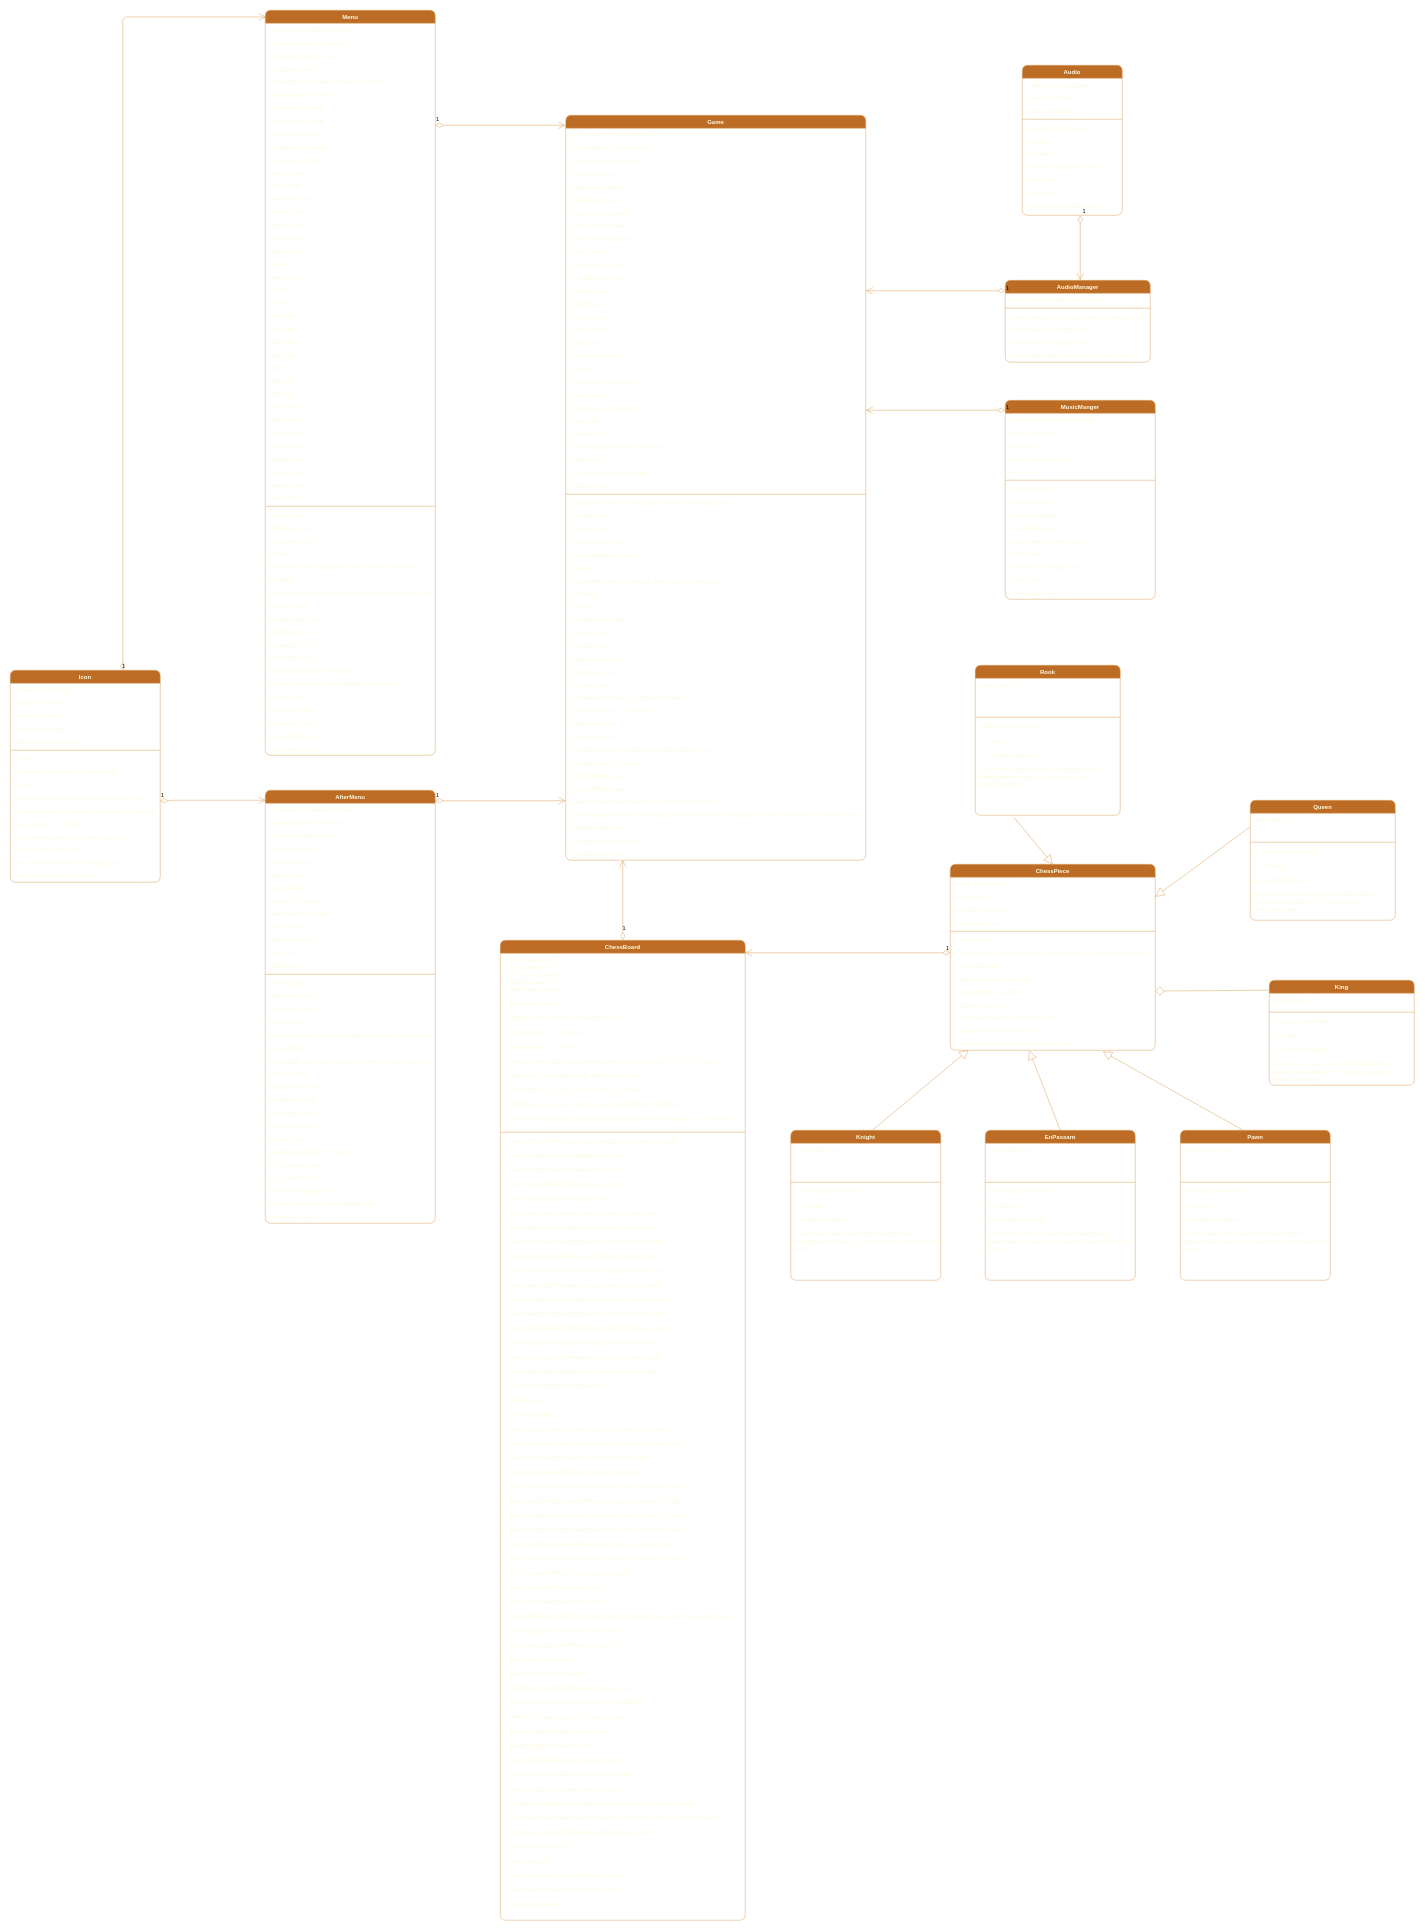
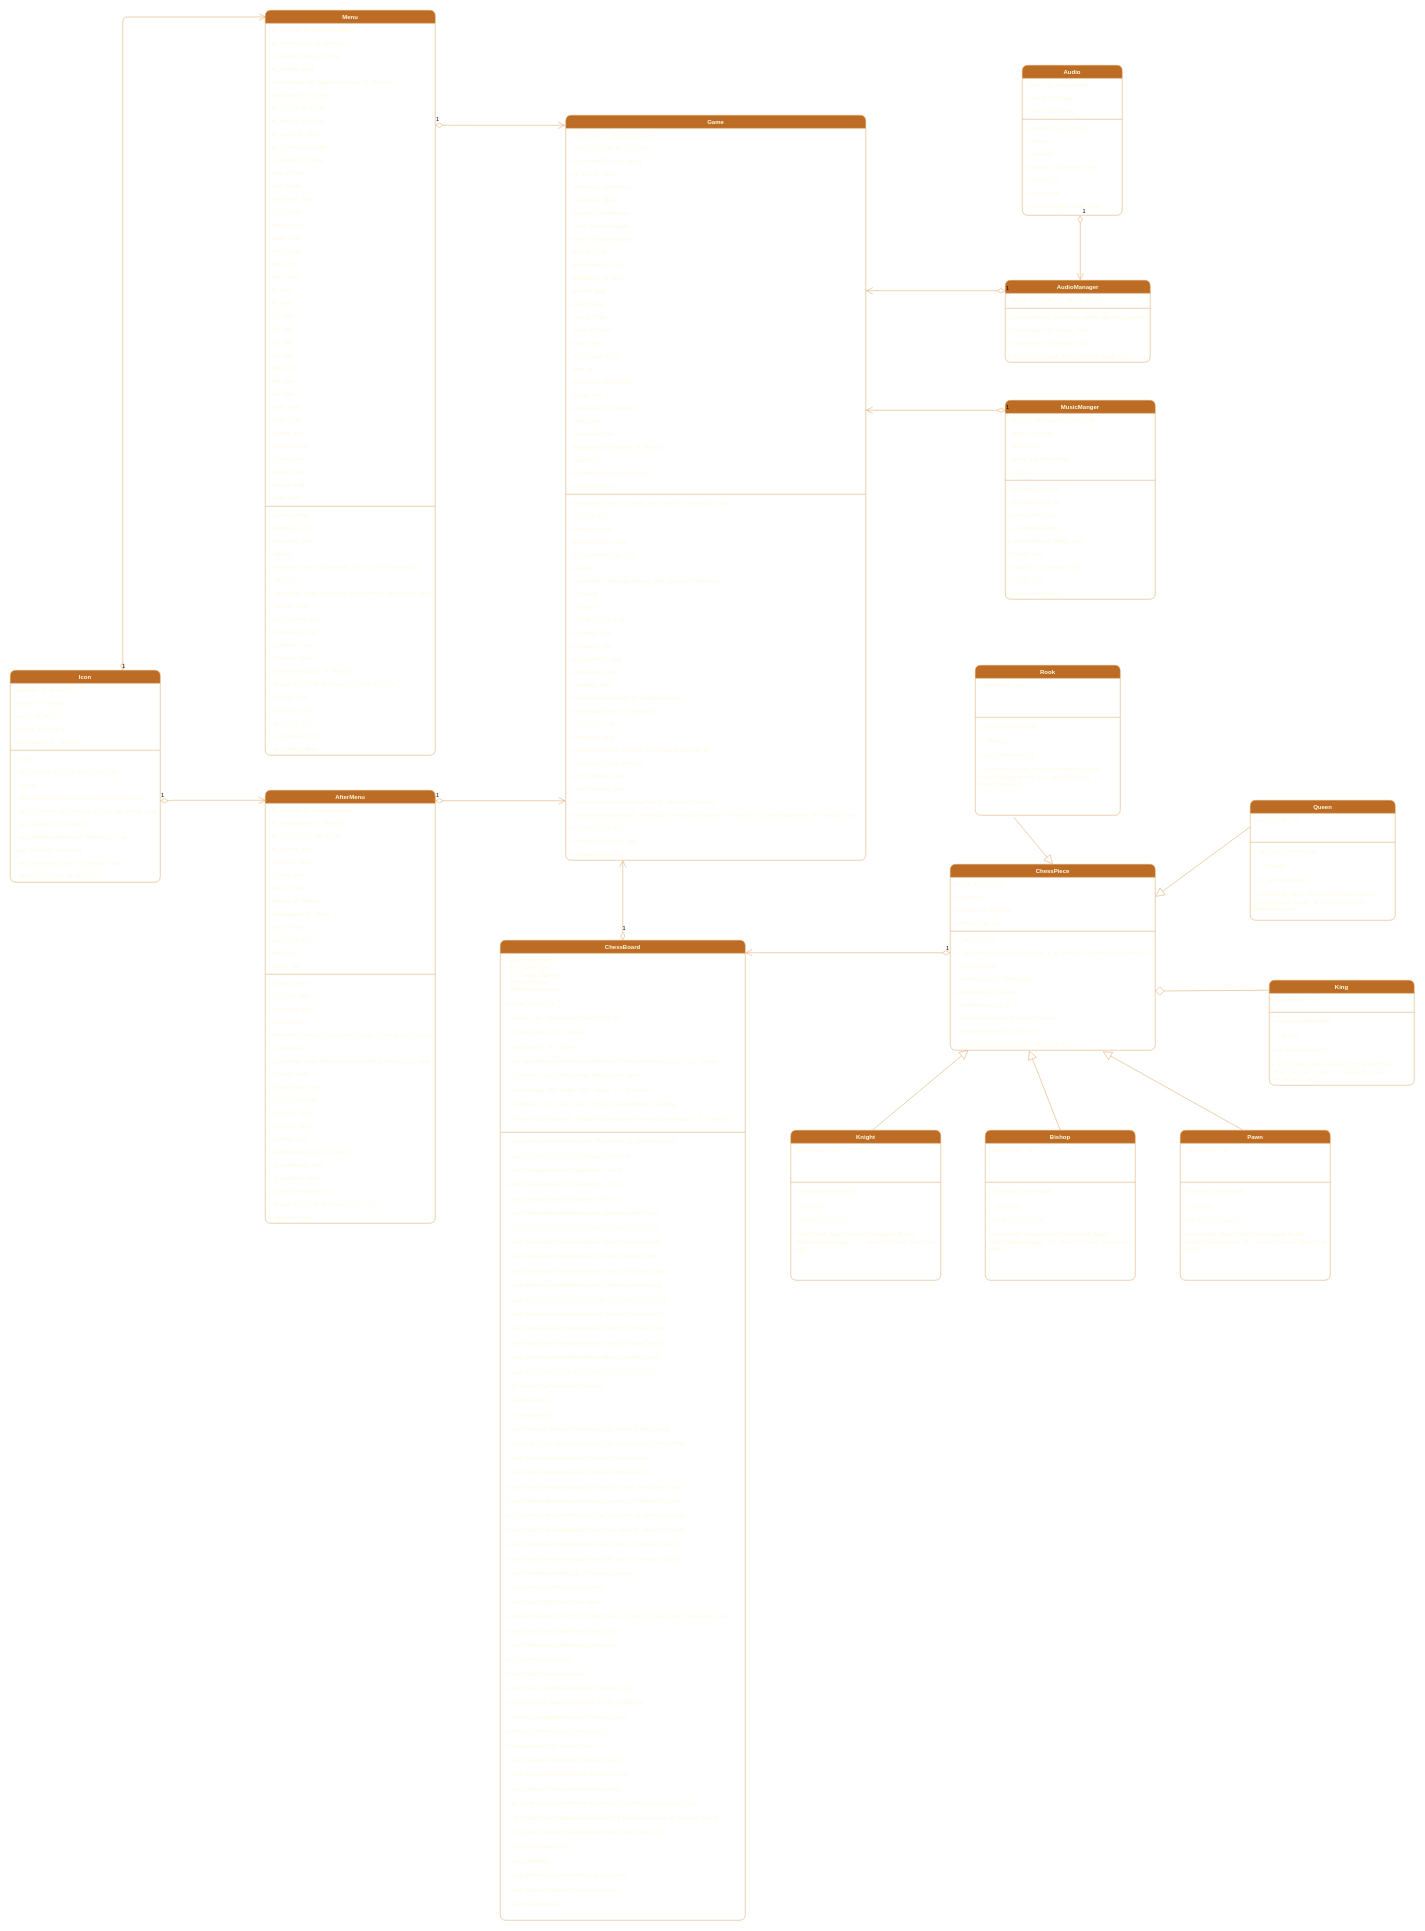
node "EnPassant": label "EnPassant" -> "Bishop"
